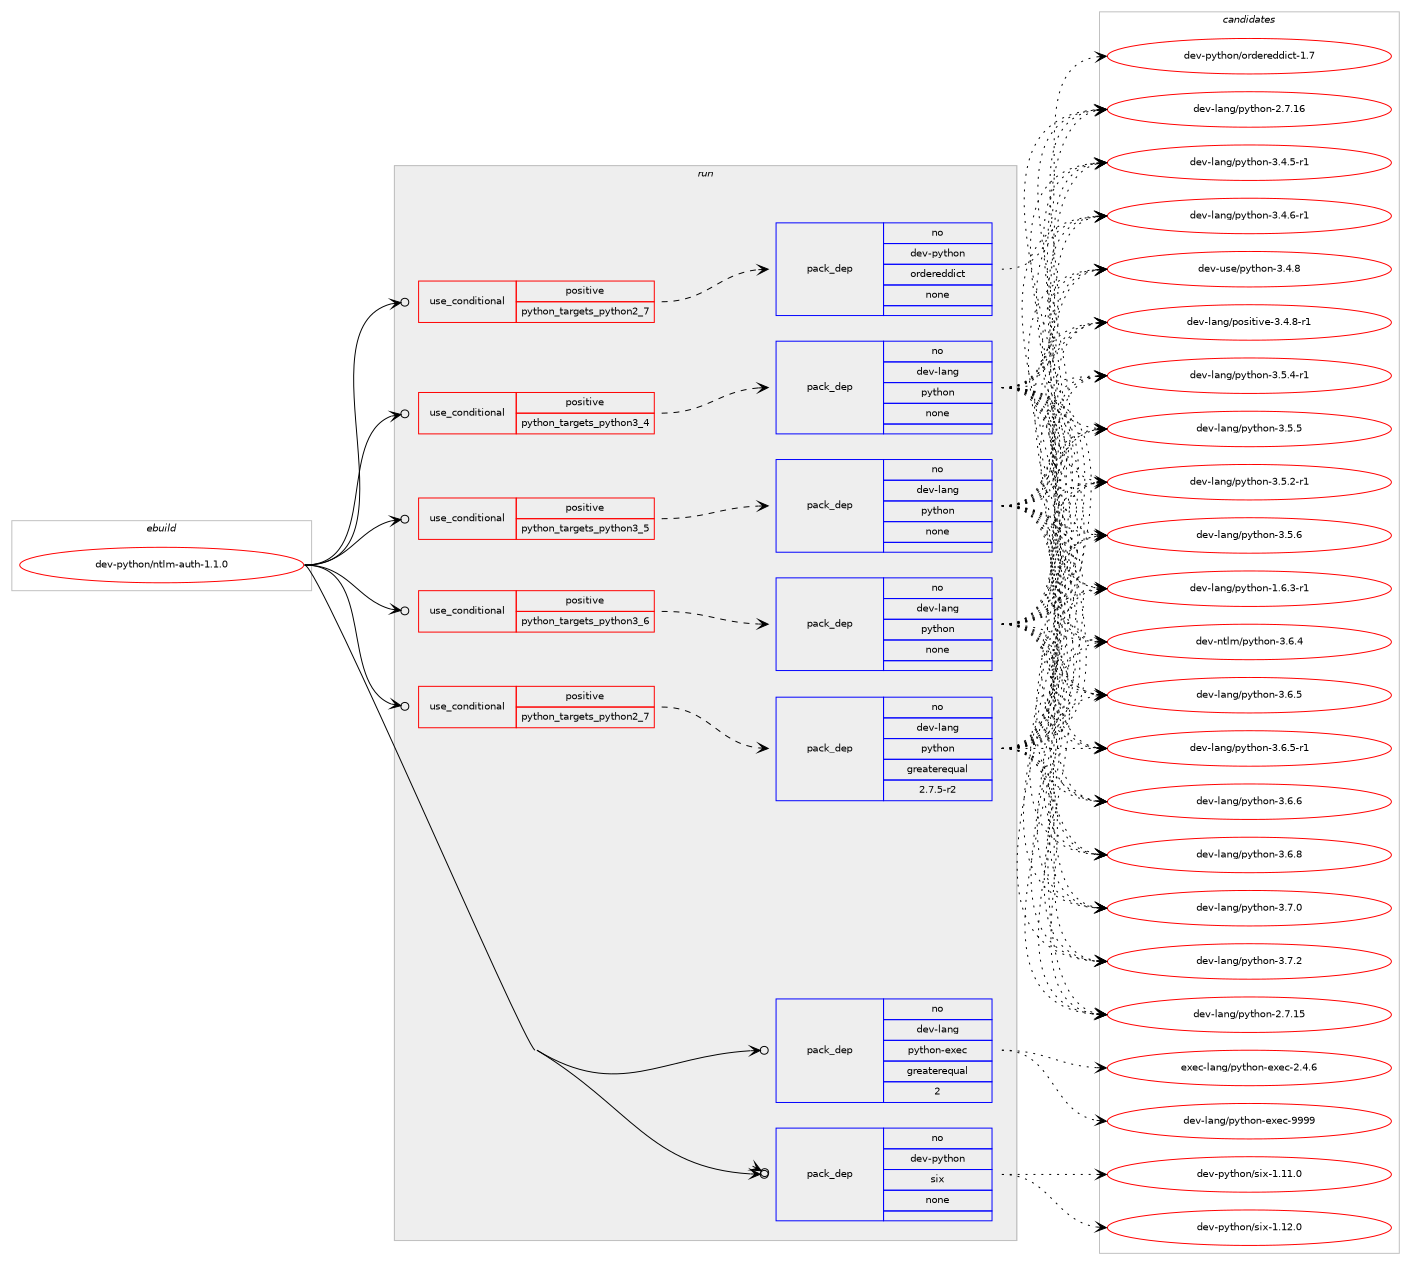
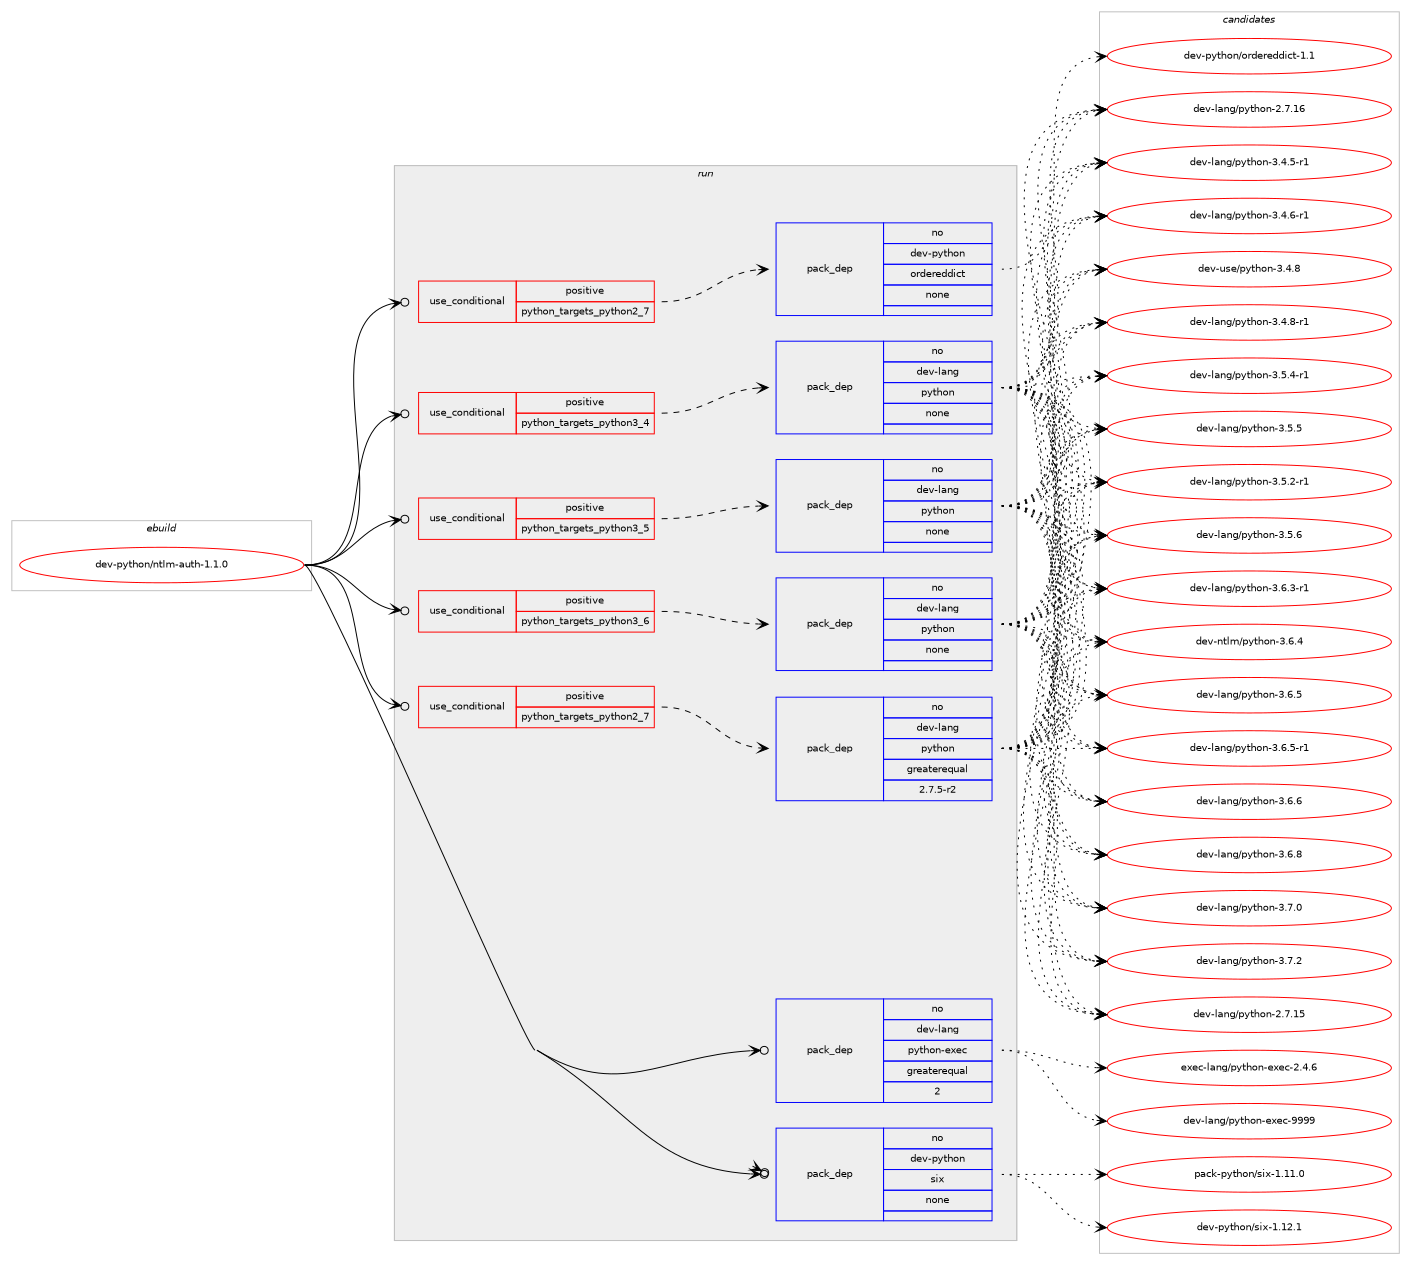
node "dev-python/ordereddict-1.7": label "dev-python/ordereddict-1.7" -> "dev-python/ordereddict-1.1"
node "dev-lang/positive-3.4.8-r1": label "dev-lang/positive-3.4.8-r1" -> "dev-lang/python-3.4.8-r1"
node "dev-lang/python-1.6.3-r1": label "dev-lang/python-1.6.3-r1" -> "dev-lang/python-3.6.3-r1"
node "dev-python/six-1.11.0": label "dev-python/six-1.11.0" -> "pack-python/six-1.11.0"
node "dev-python/six-1.12.0": label "dev-python/six-1.12.0" -> "dev-python/six-1.12.1"
